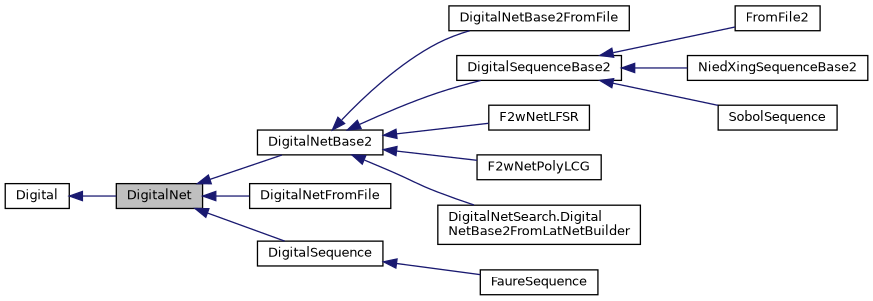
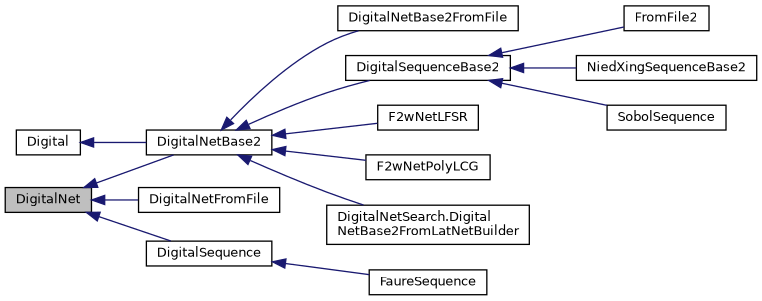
edge "DigitalNet" -> "Digital": now "DigitalNetBase2" -> "Digital"
